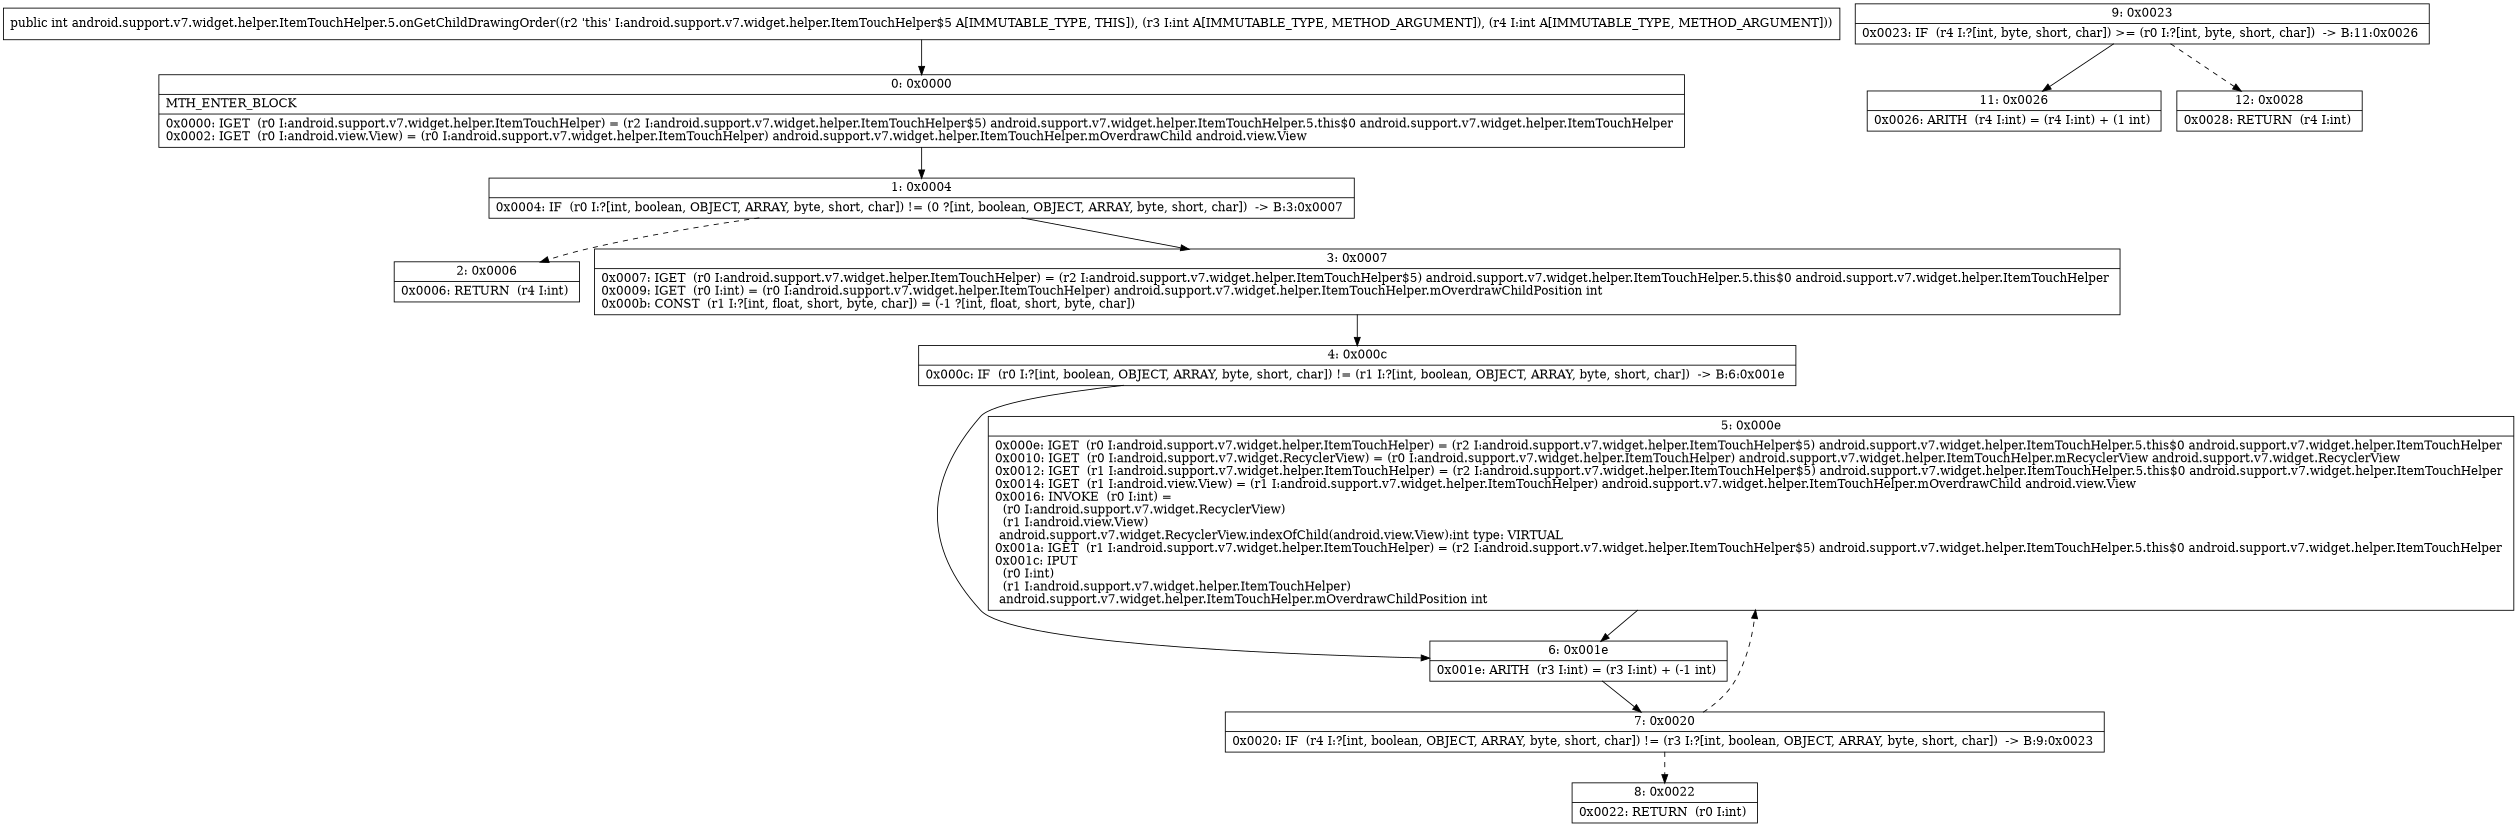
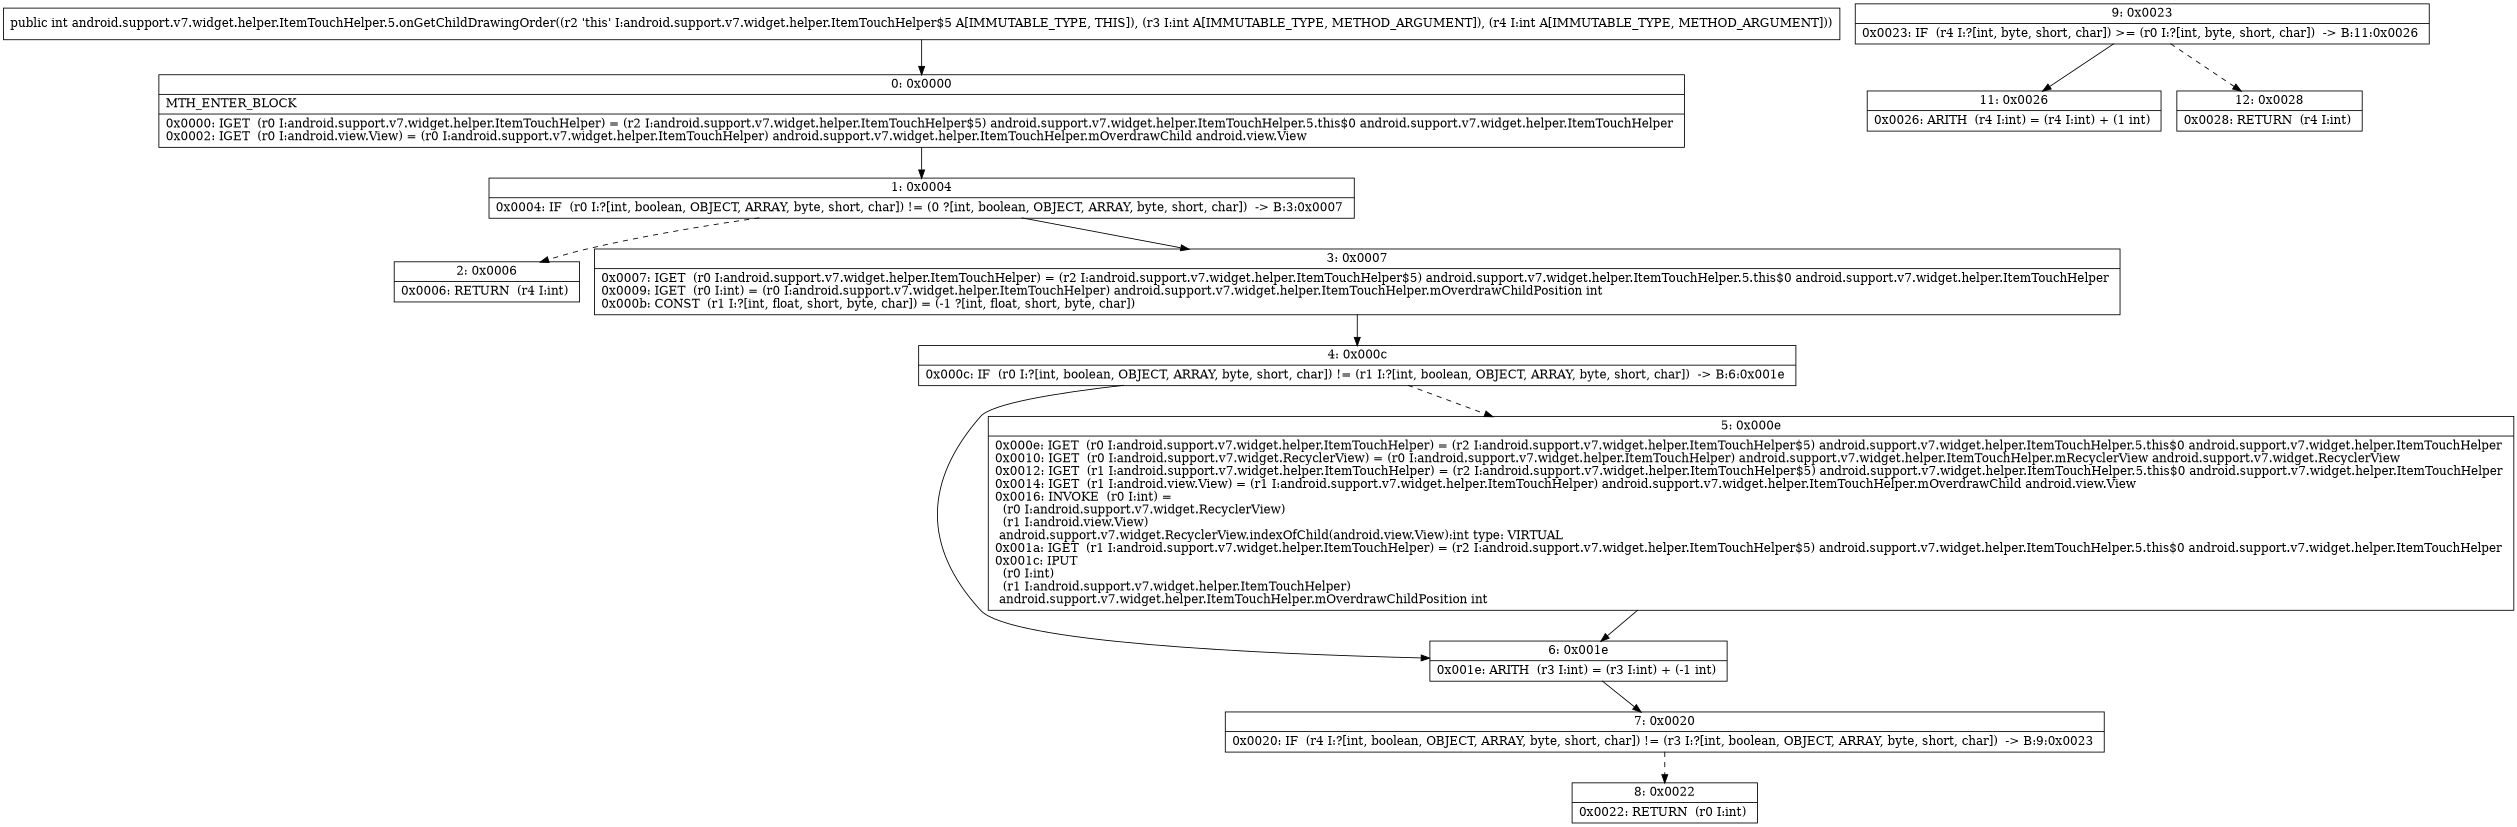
edge "7: 0x0020" -> "5: 0x000e": now "4: 0x000c" -> "5: 0x000e"
